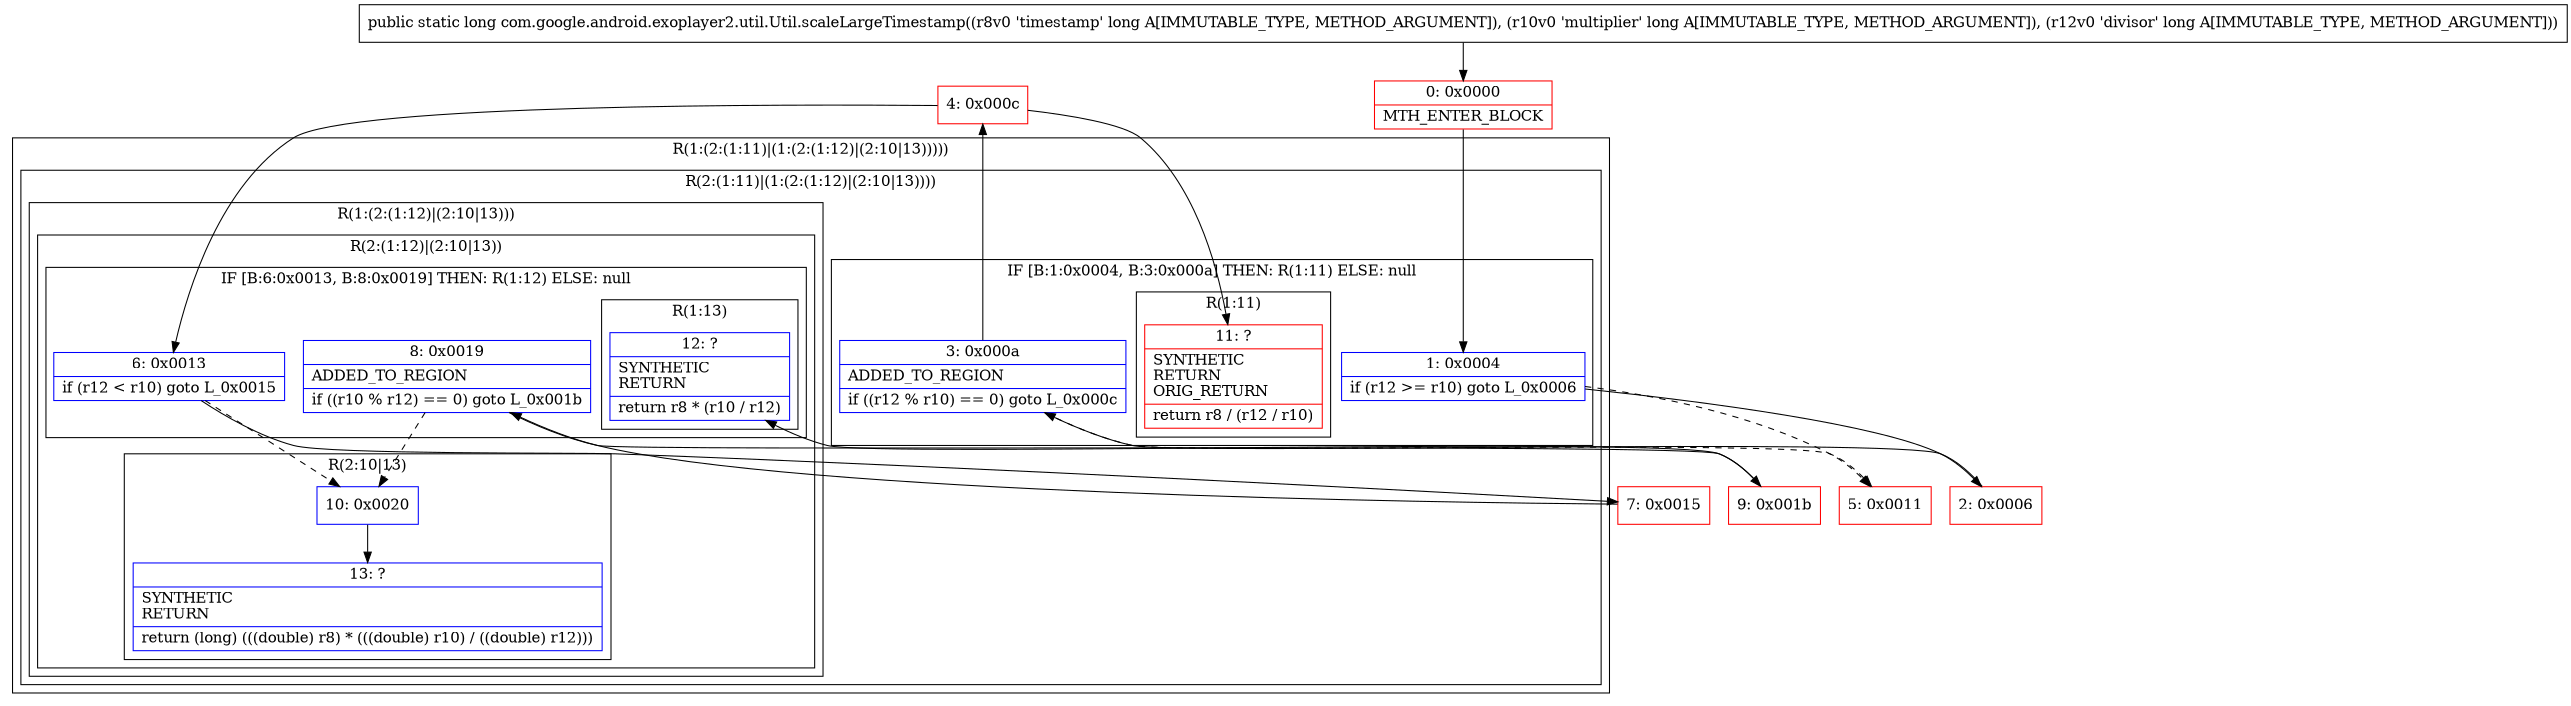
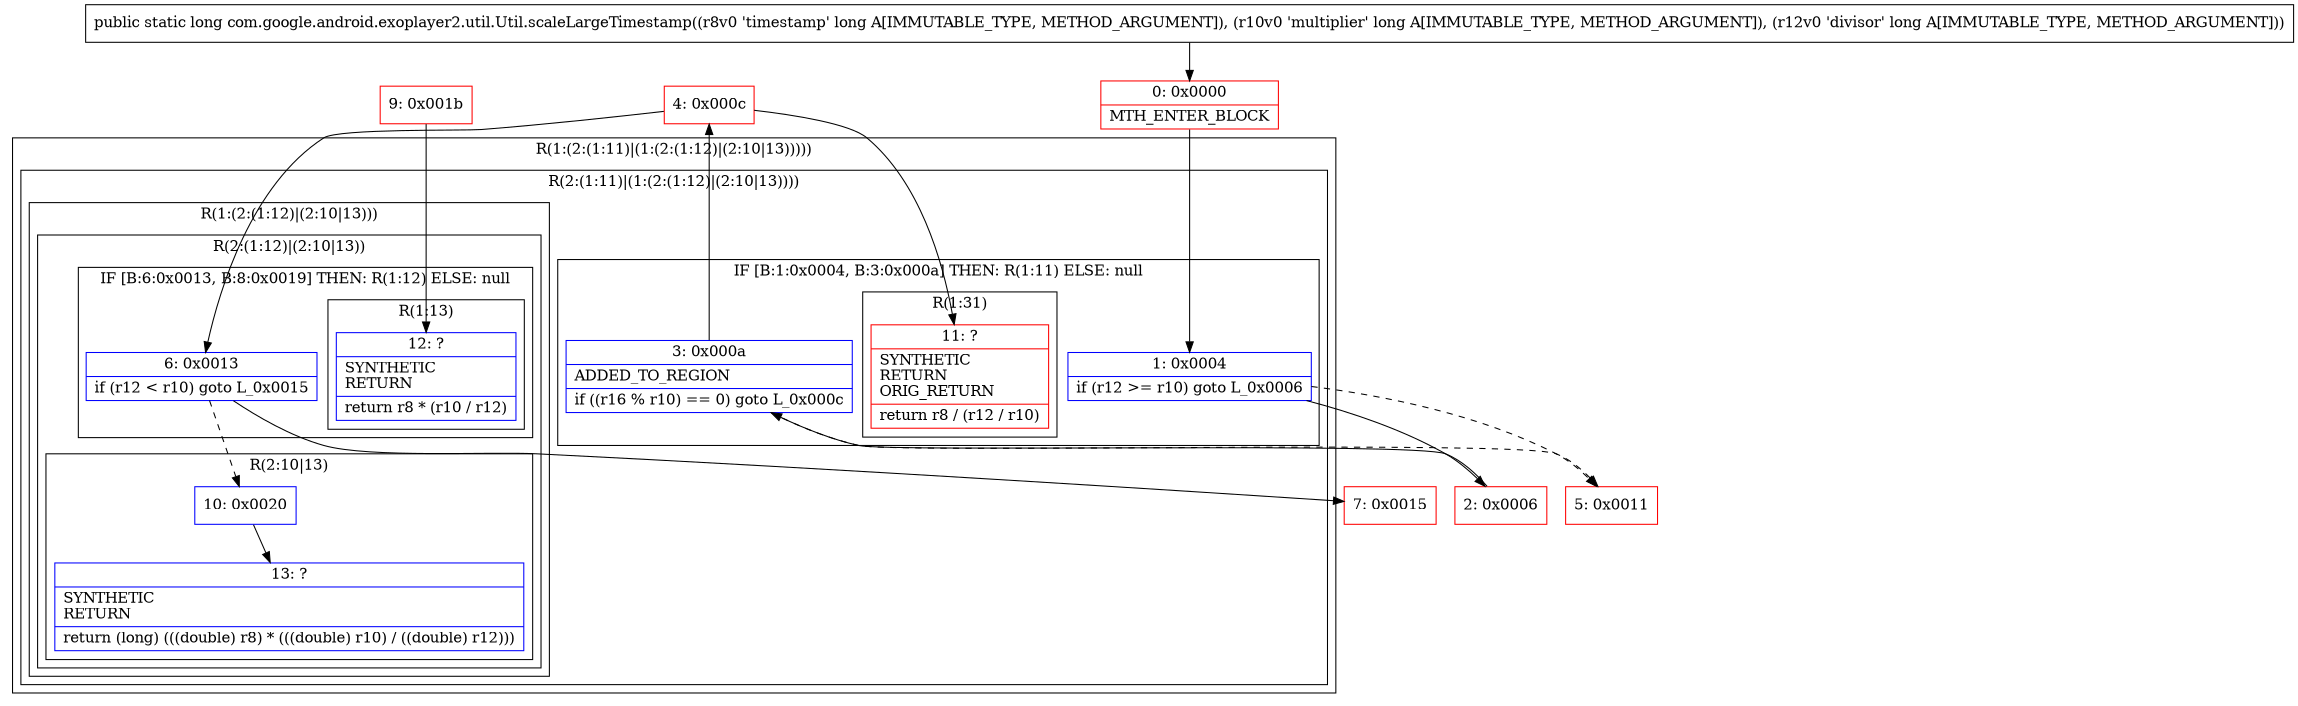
cluster "R(1:11)": label "R(1:11)" -> "R(1:31)"
node "8: 0x0019": removed
node "3: 0x000a": text "if ((r12 % r10) == 0) goto L_0x000c" -> "if ((r16 % r10) == 0) goto L_0x000c"
